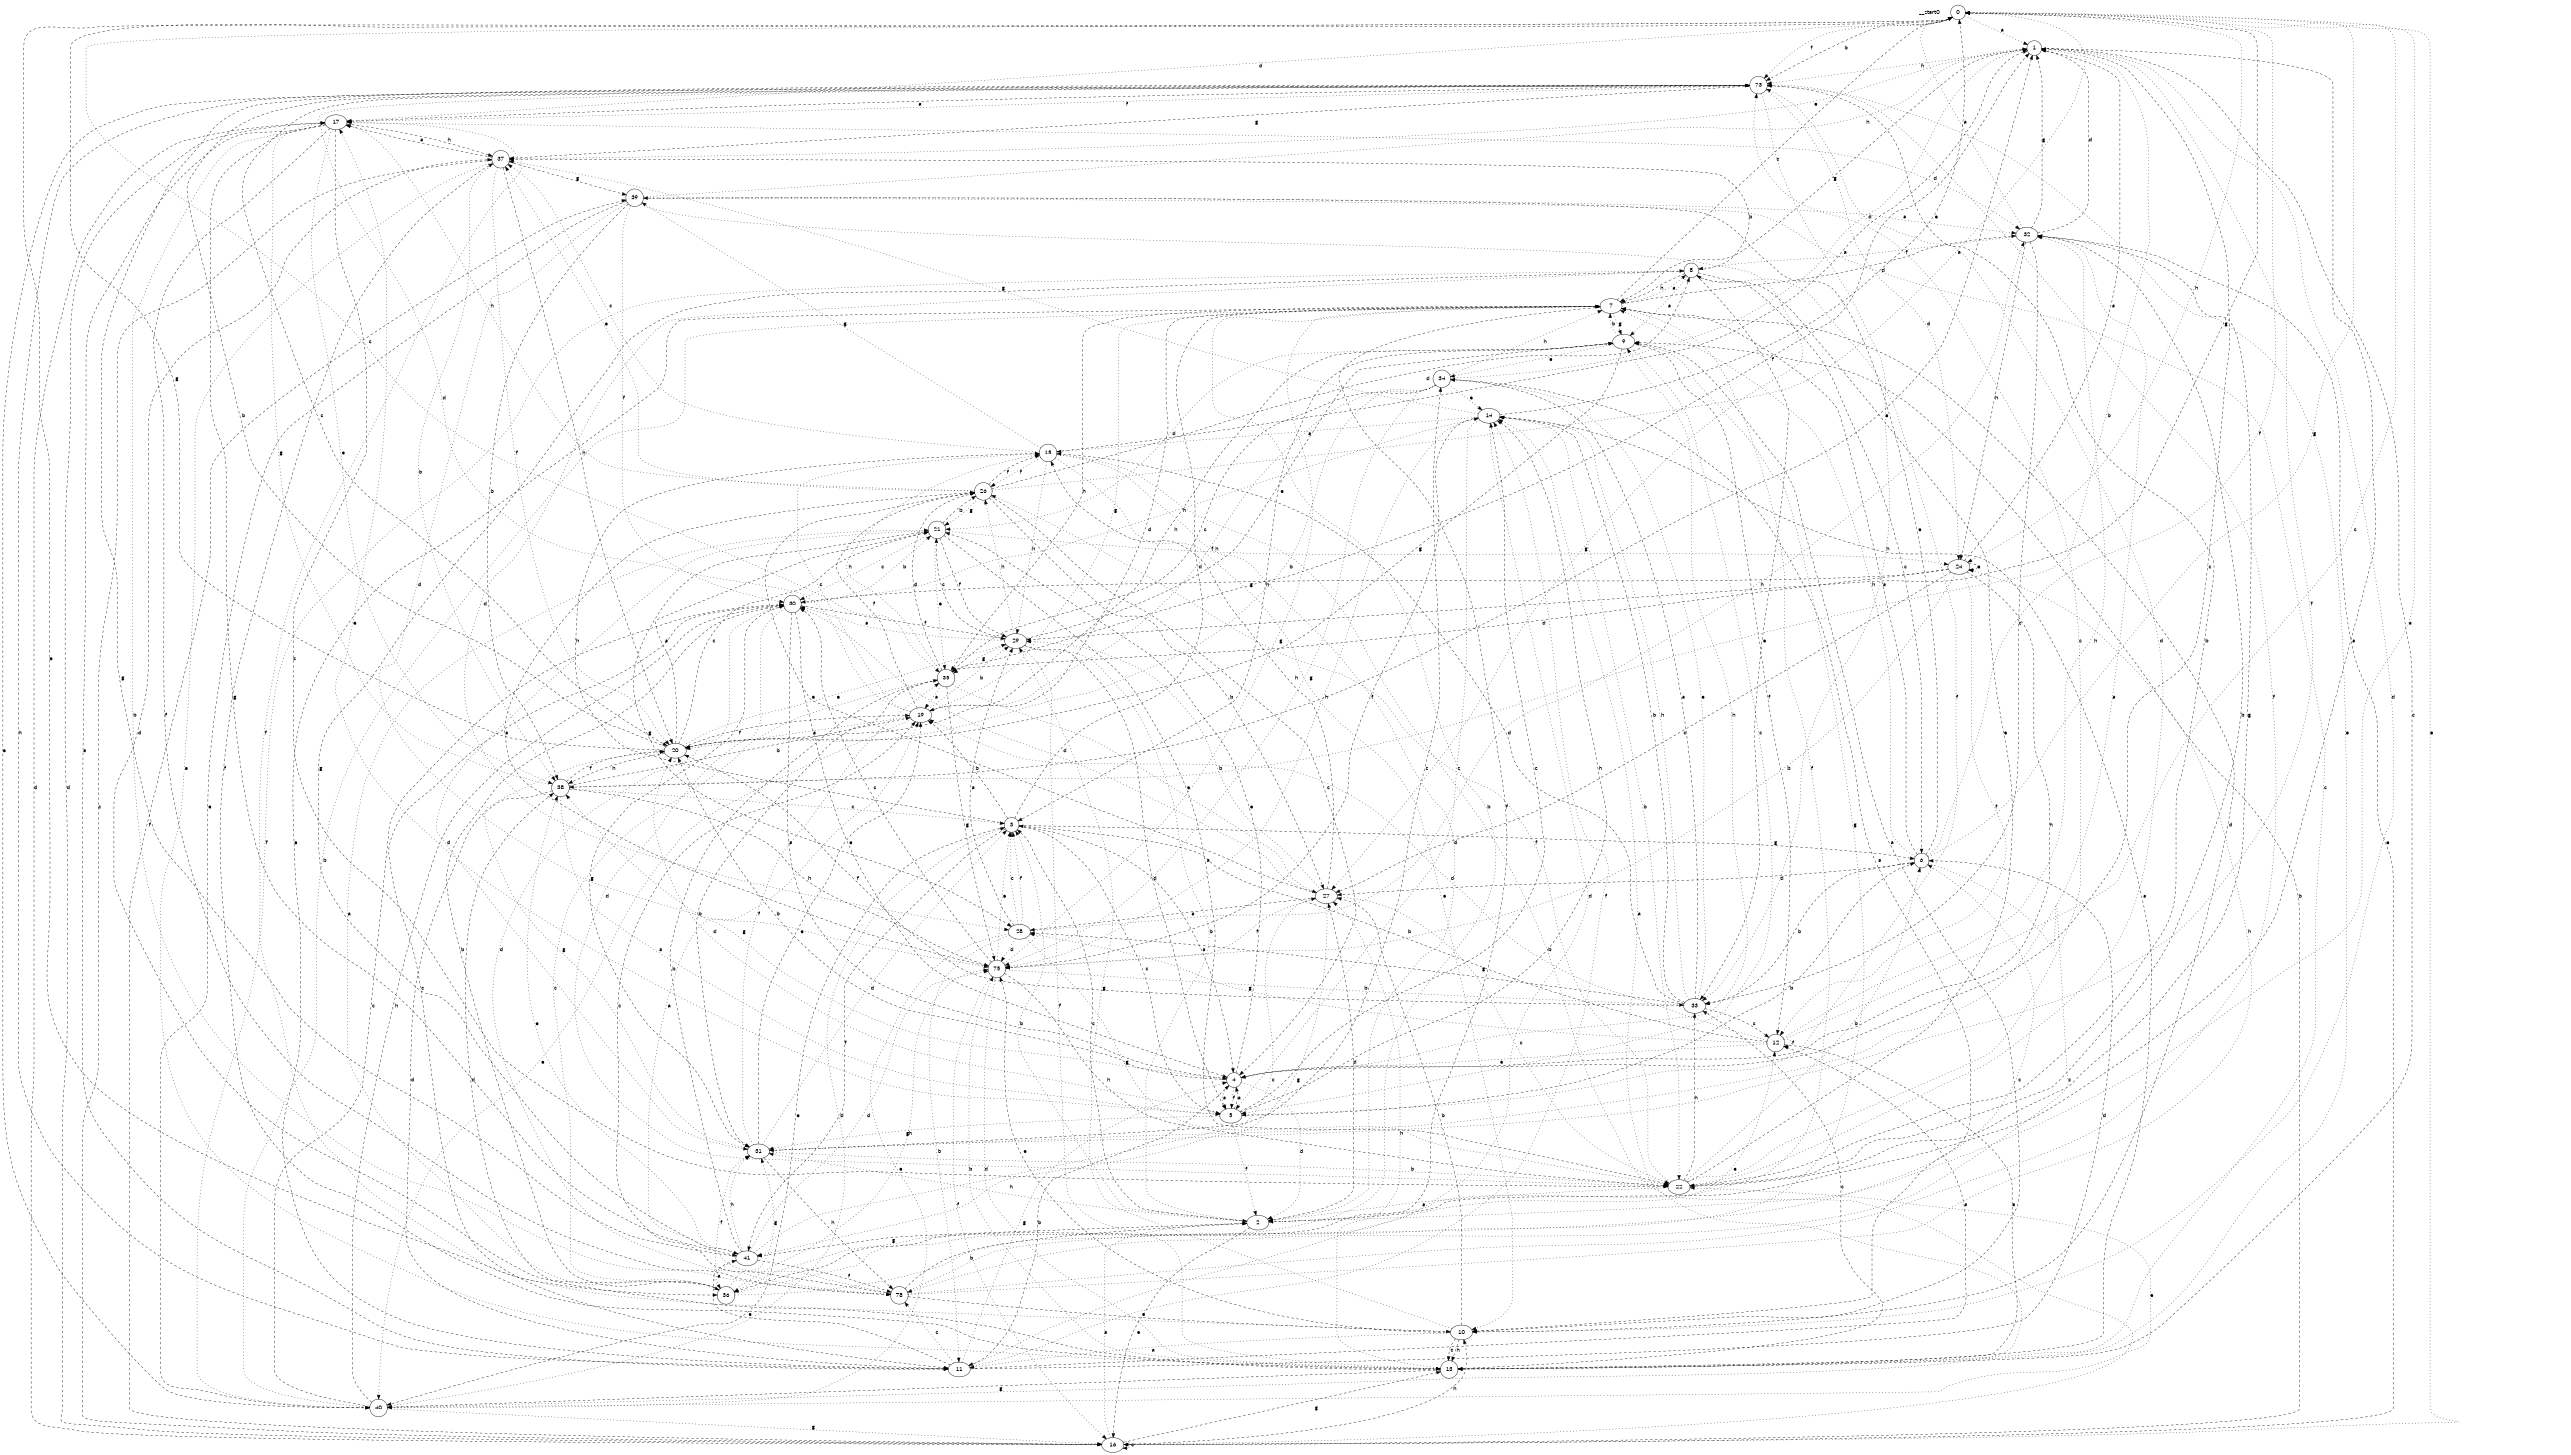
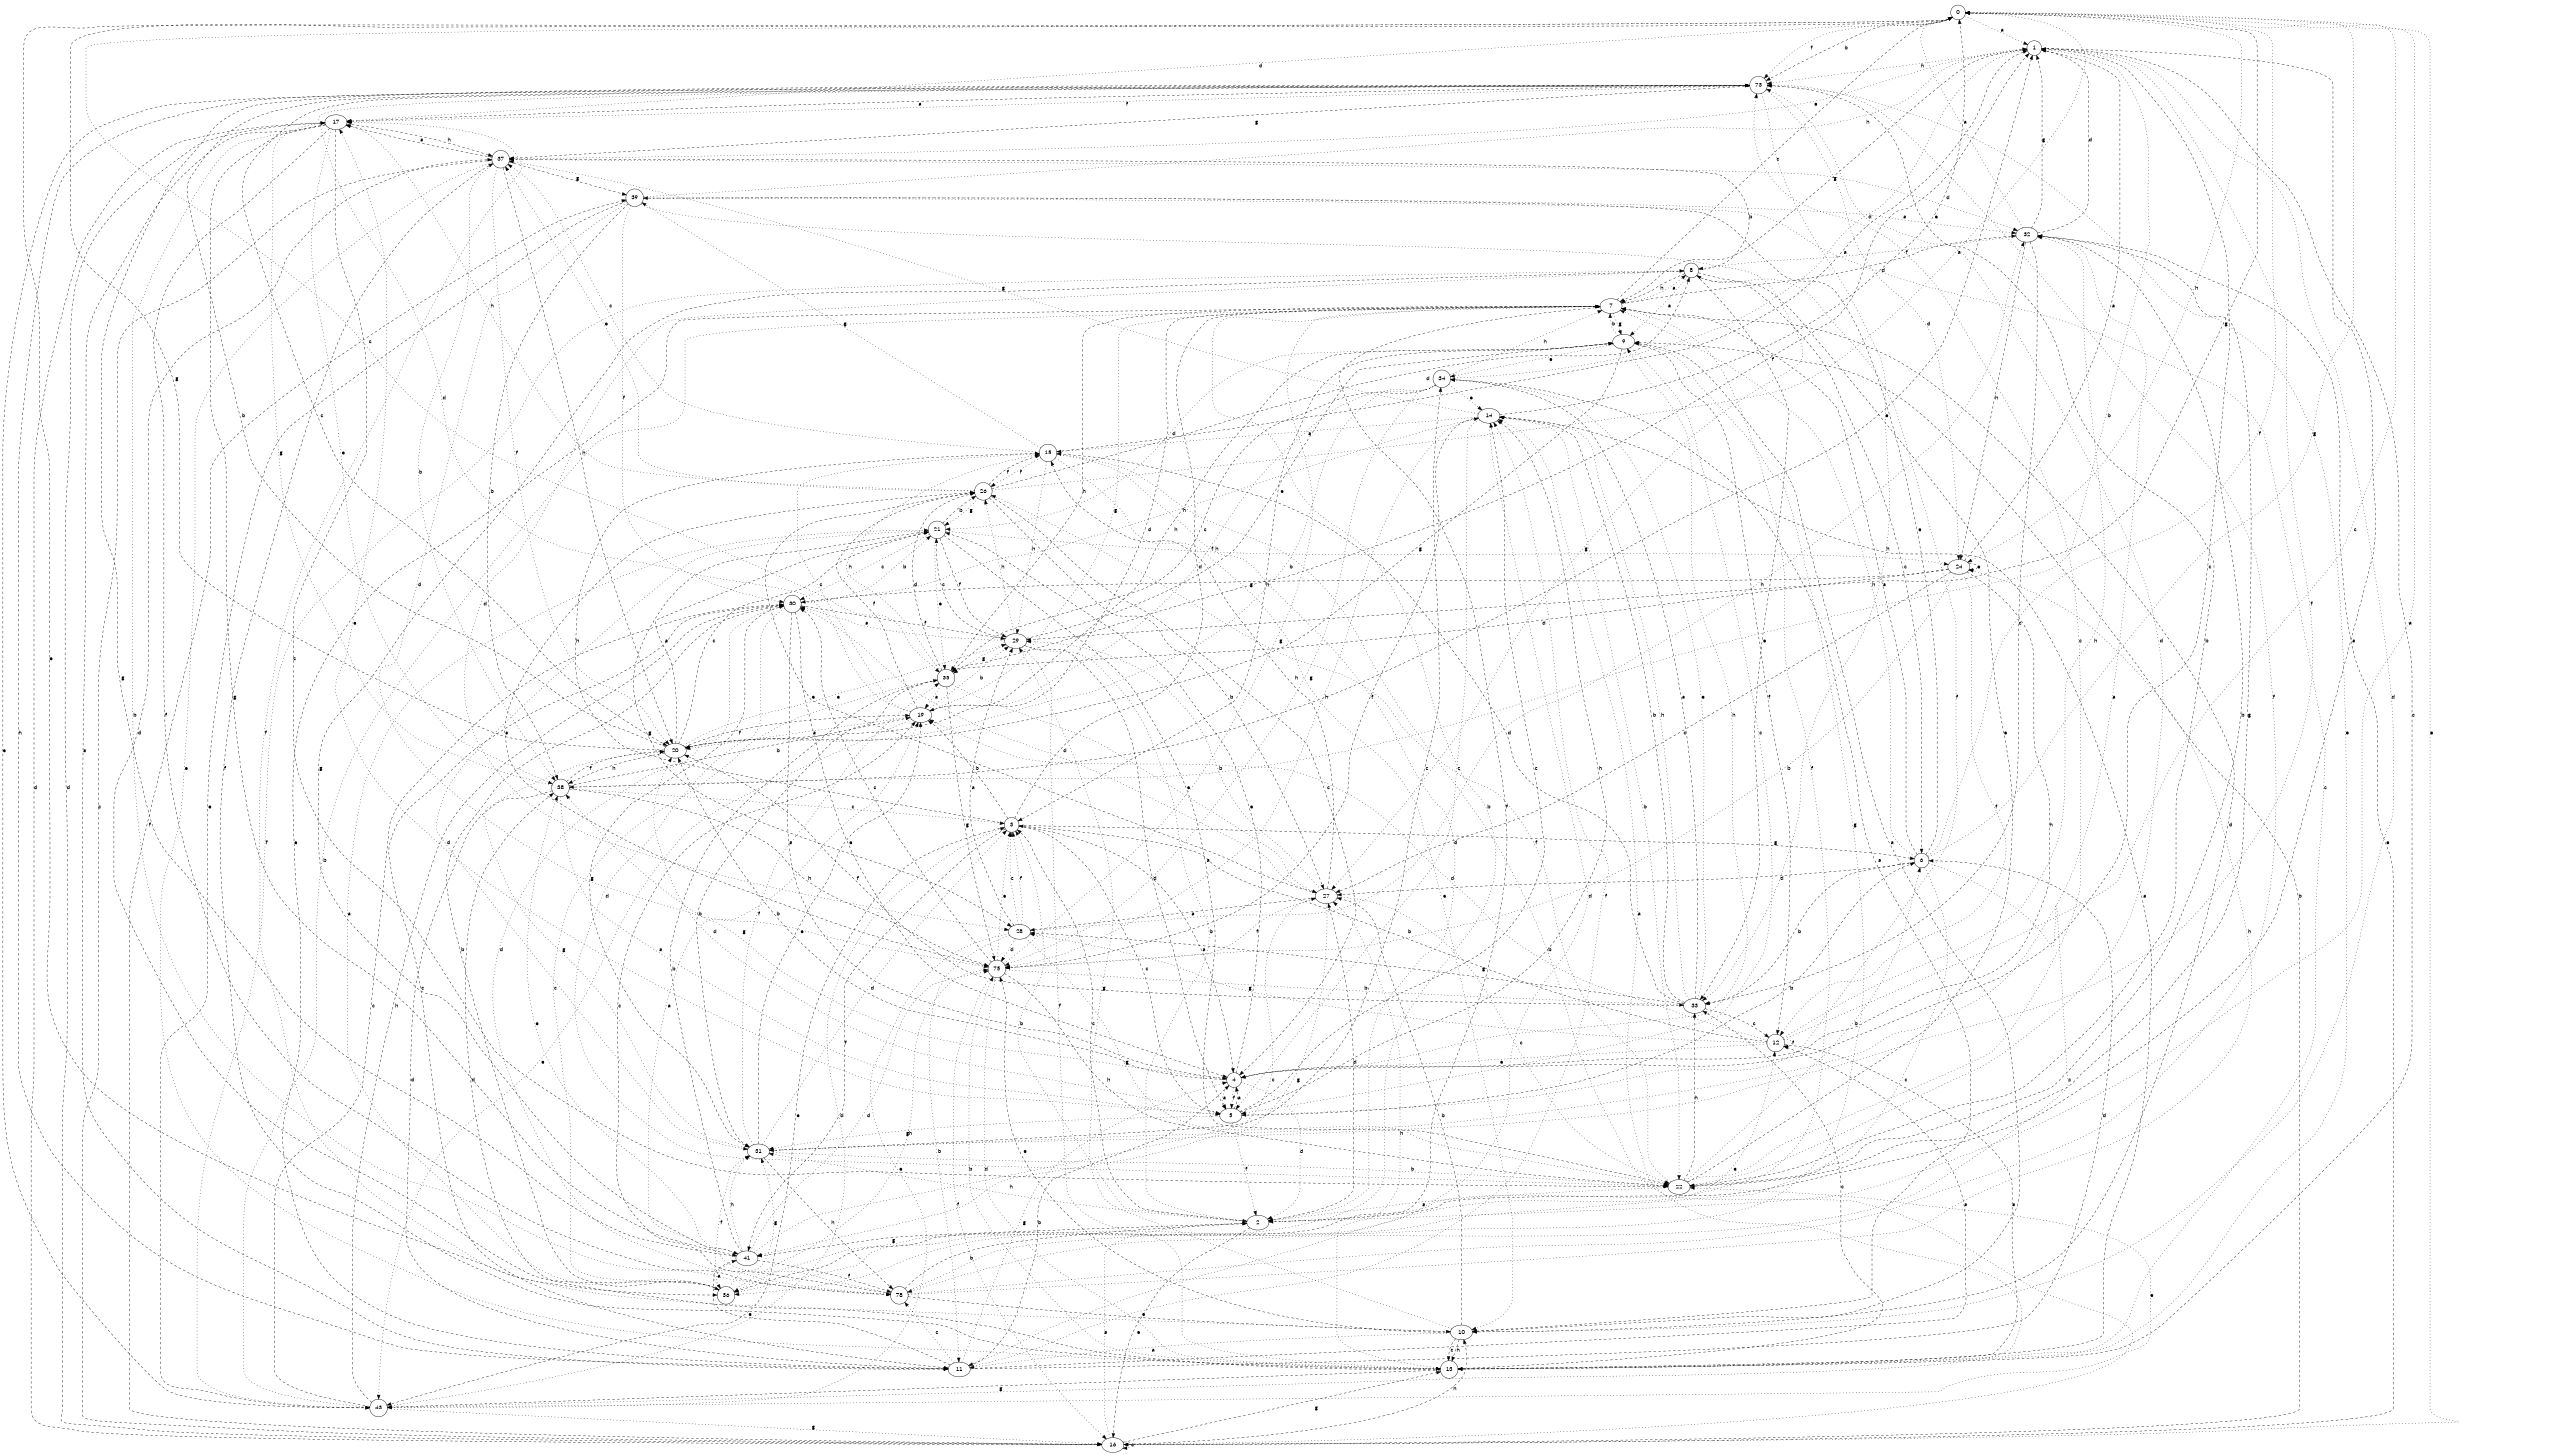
node "__start0": removed
edge "17" -> "32": now "37" -> "32"
edge "36" -> "6": reversed
node "40": label "40" -> "43"
